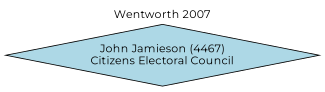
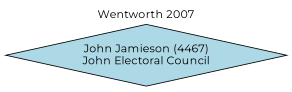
node "John Jamieson (4467) Citizens Electoral Council": label "John Jamieson (4467) Citizens Electoral Council" -> "John Jamieson (4467) John Electoral Council"
